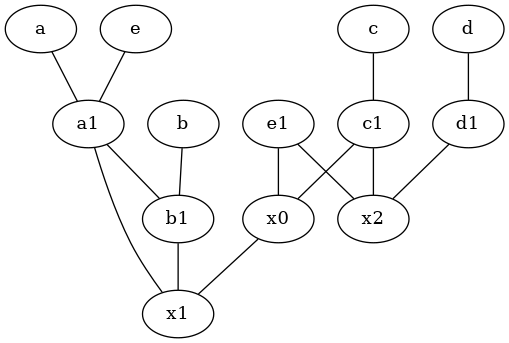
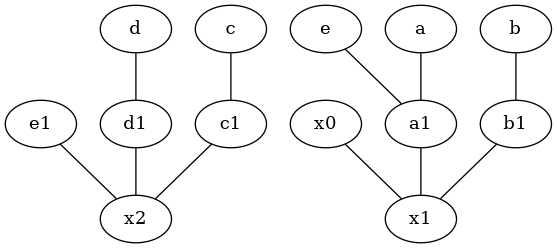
edge "c1" -- "x0": removed
edge "a1" -- "b1": removed
edge "e1" -- "x0": removed
